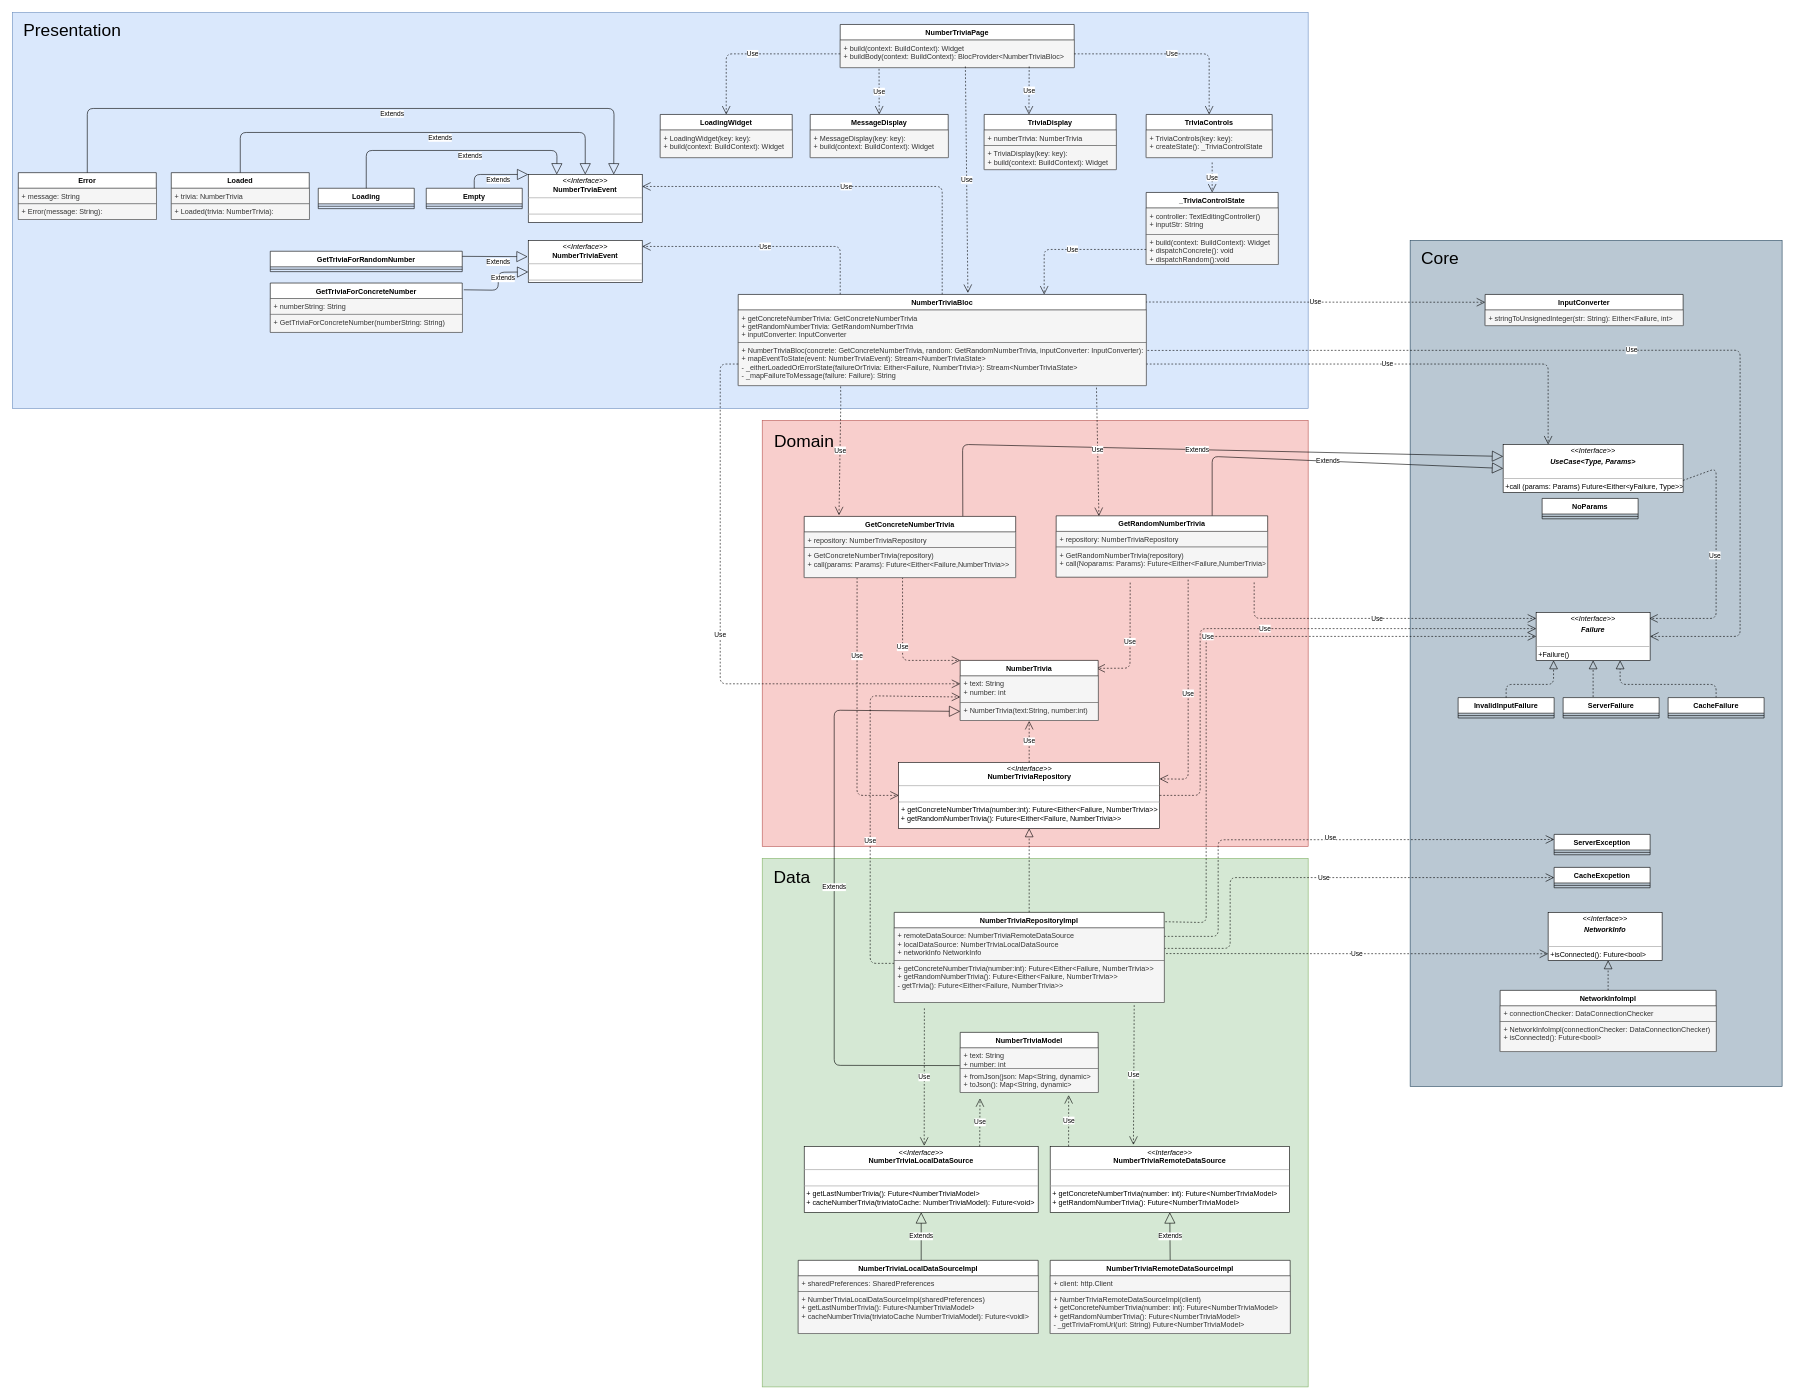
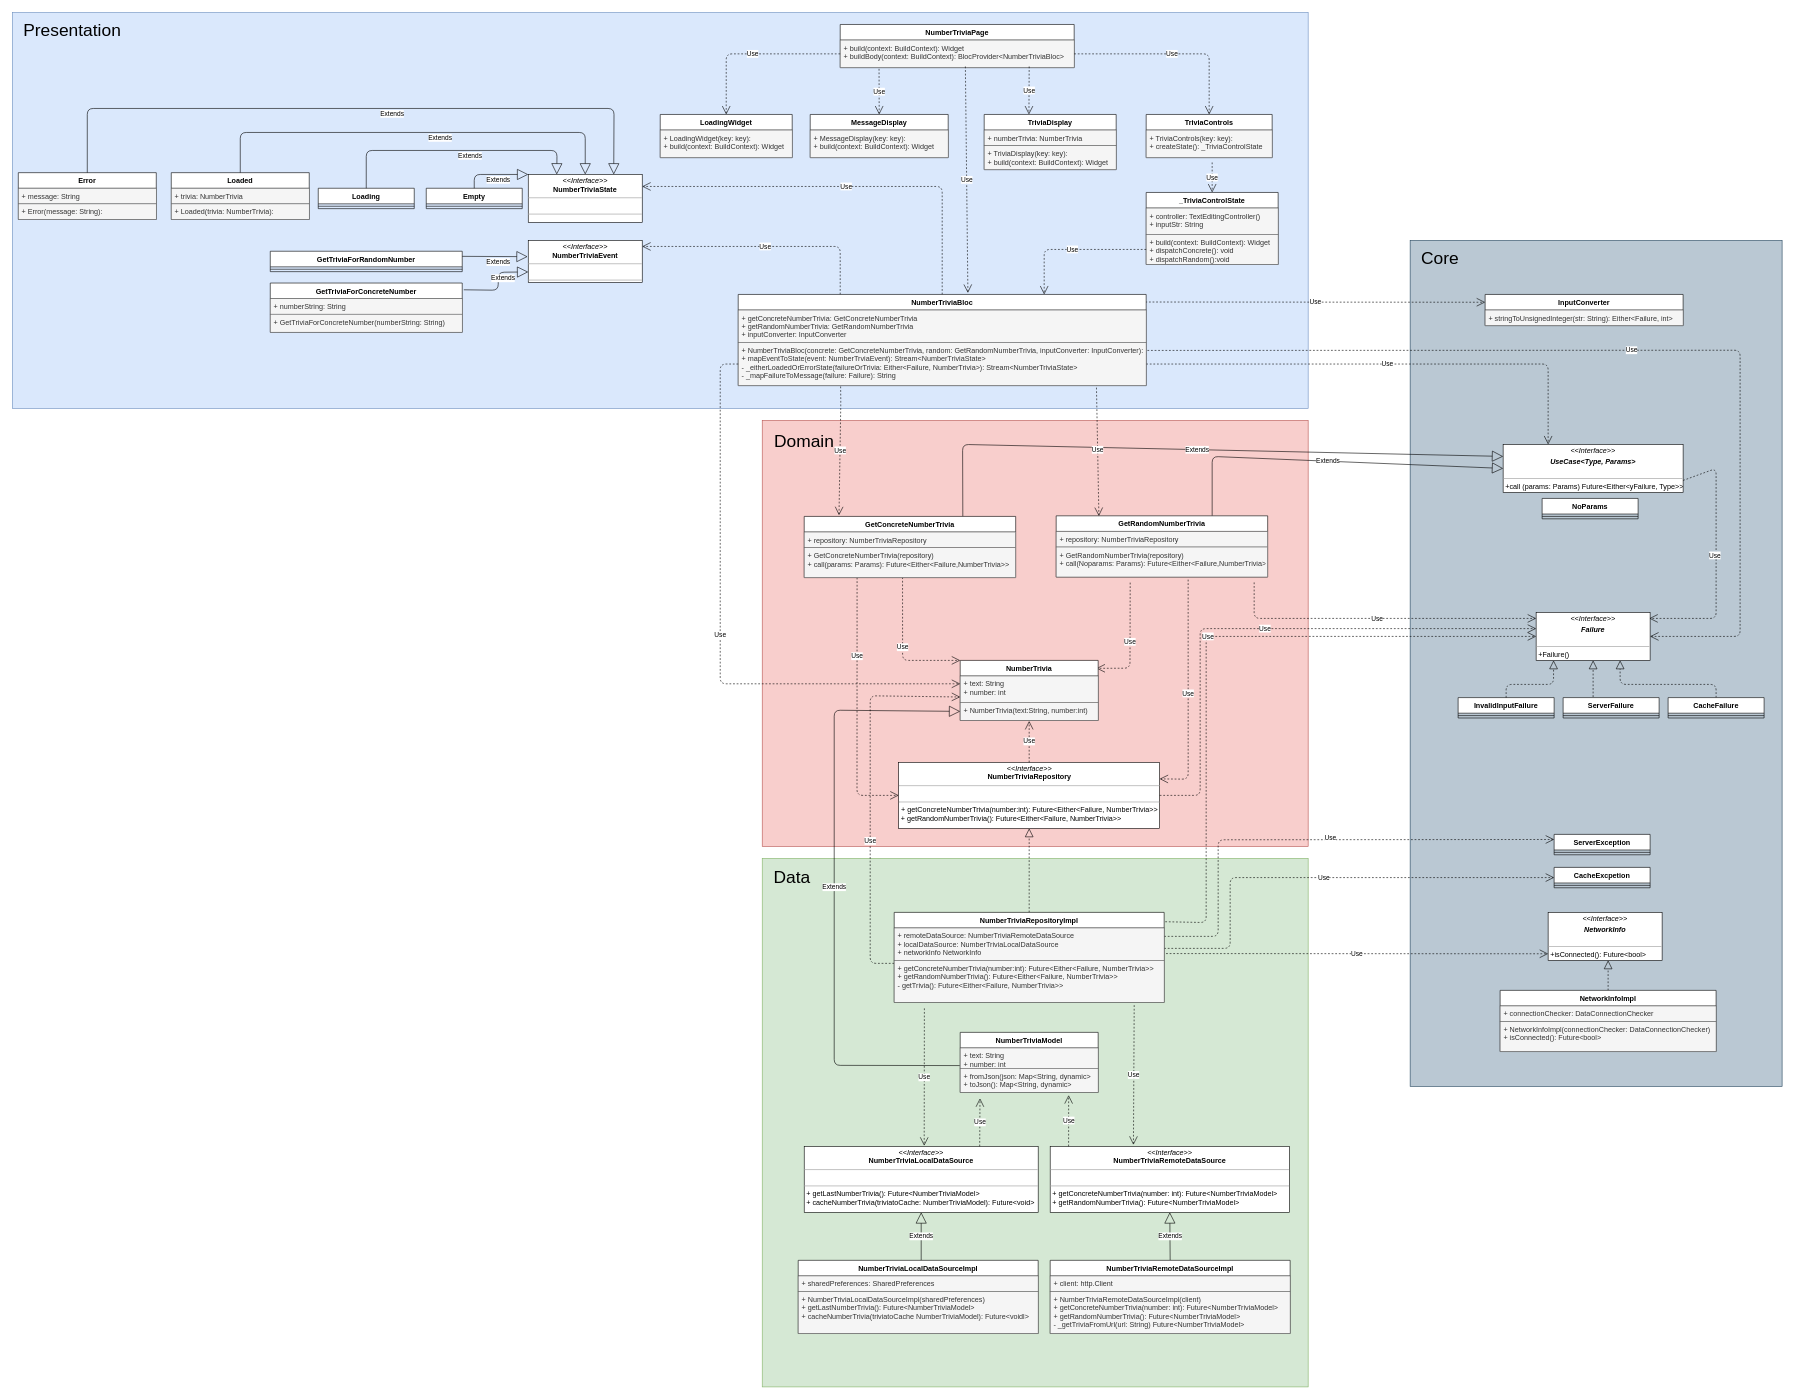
node "<<Interface>> NumberTrviaEvent": label "<<Interface>> NumberTrviaEvent" -> "<<Interface>> NumberTriviaState"
